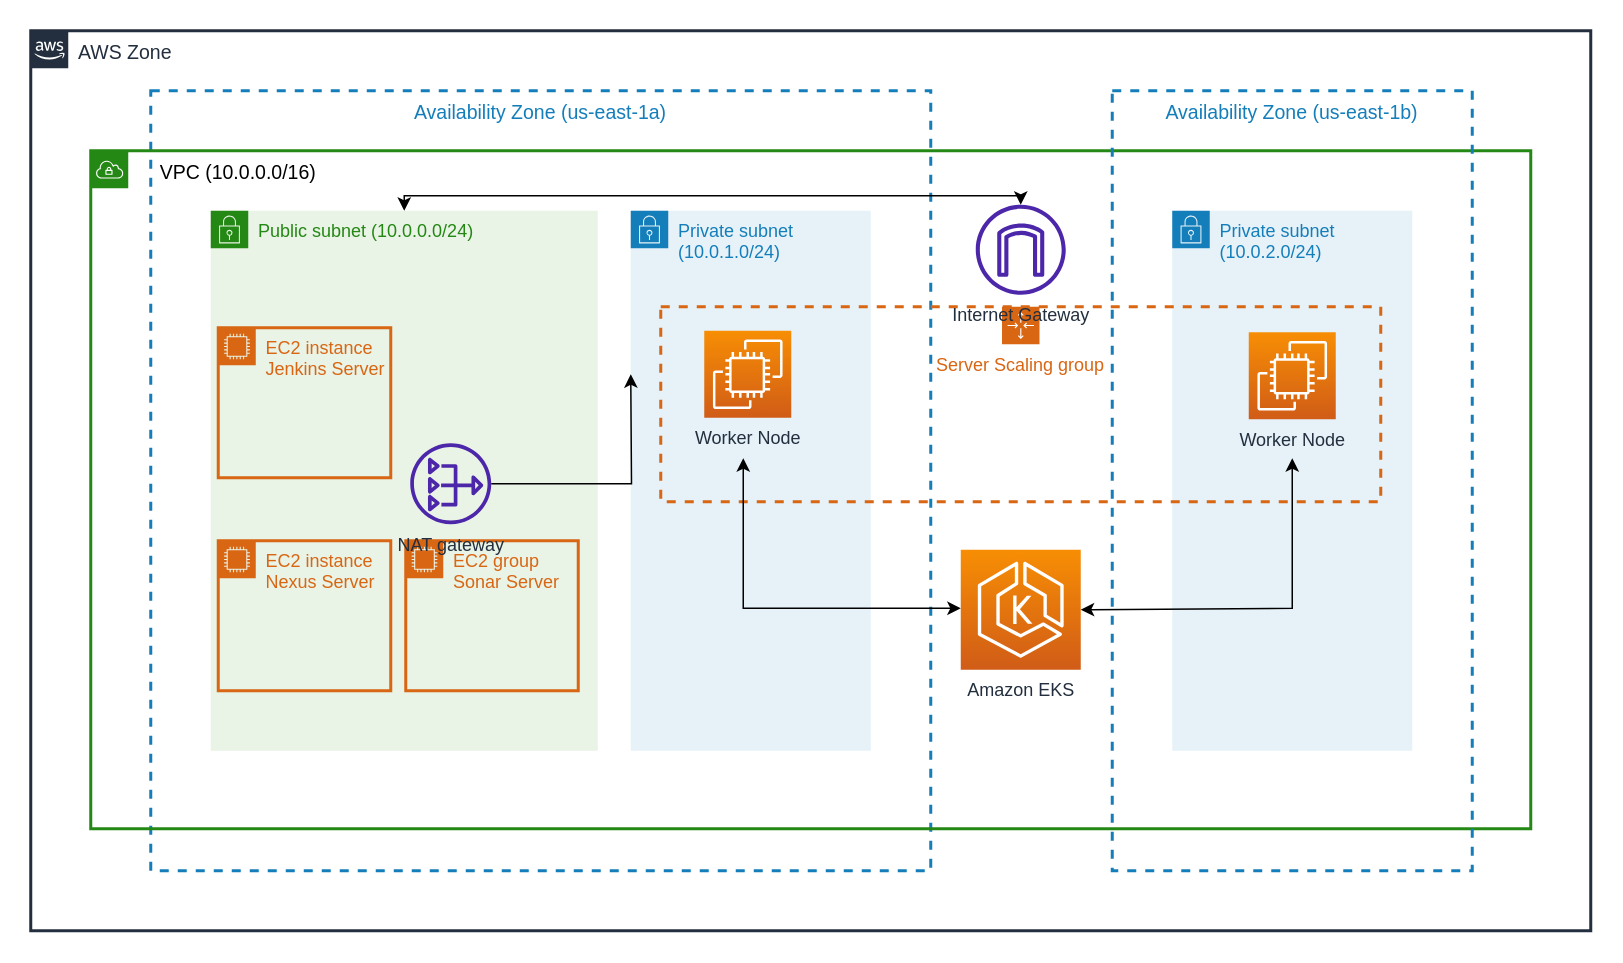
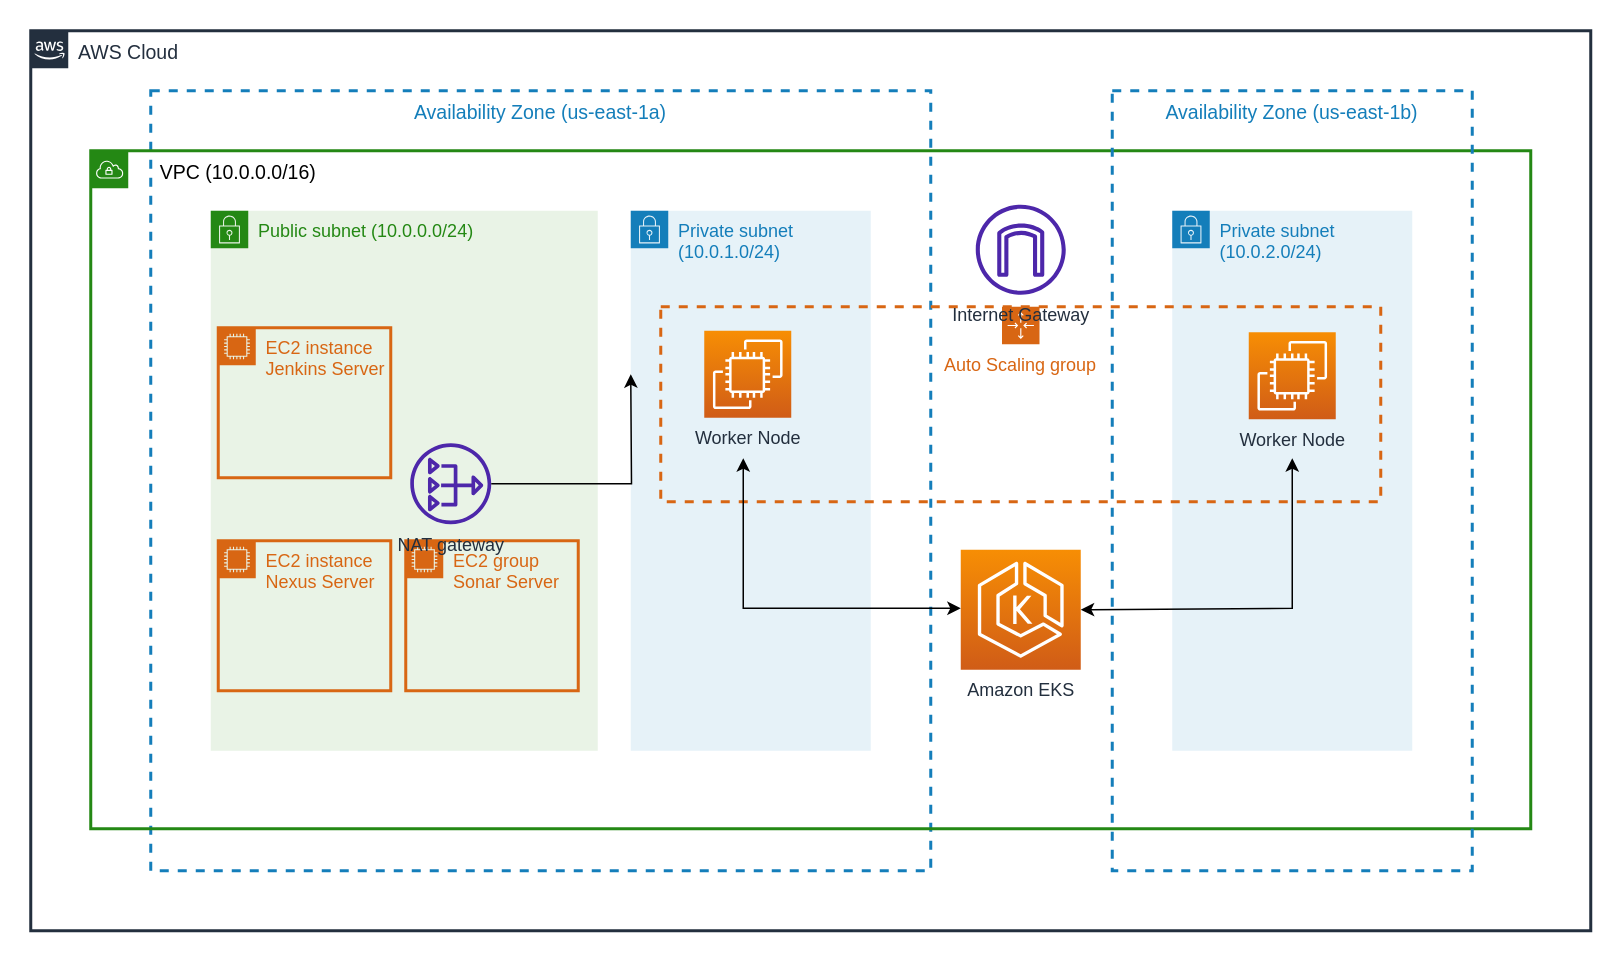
node "AWS Zone": label "AWS Zone" -> "AWS Cloud"
edge "Internet Gateway" -- "Public subnet (10.0.0.0/24)": removed
node "Server Scaling group": label "Server Scaling group" -> "Auto Scaling group"
